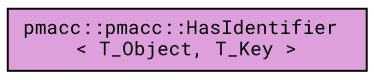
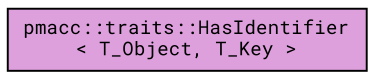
node "pmacc::pmacc::HasIdentifier < T_Object, T_Key >": label "pmacc::pmacc::HasIdentifier < T_Object, T_Key >" -> "pmacc::traits::HasIdentifier < T_Object, T_Key >"
